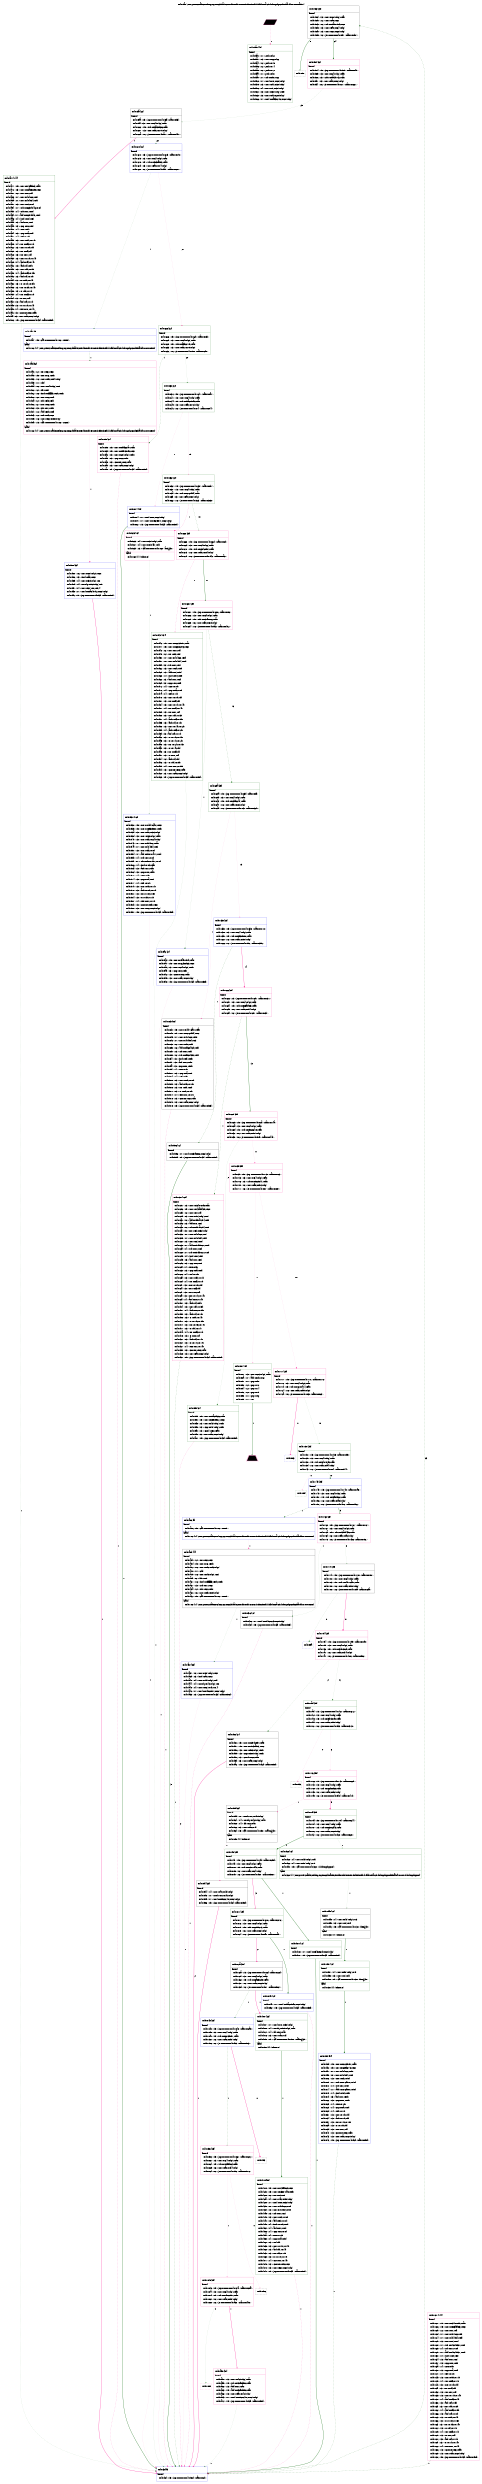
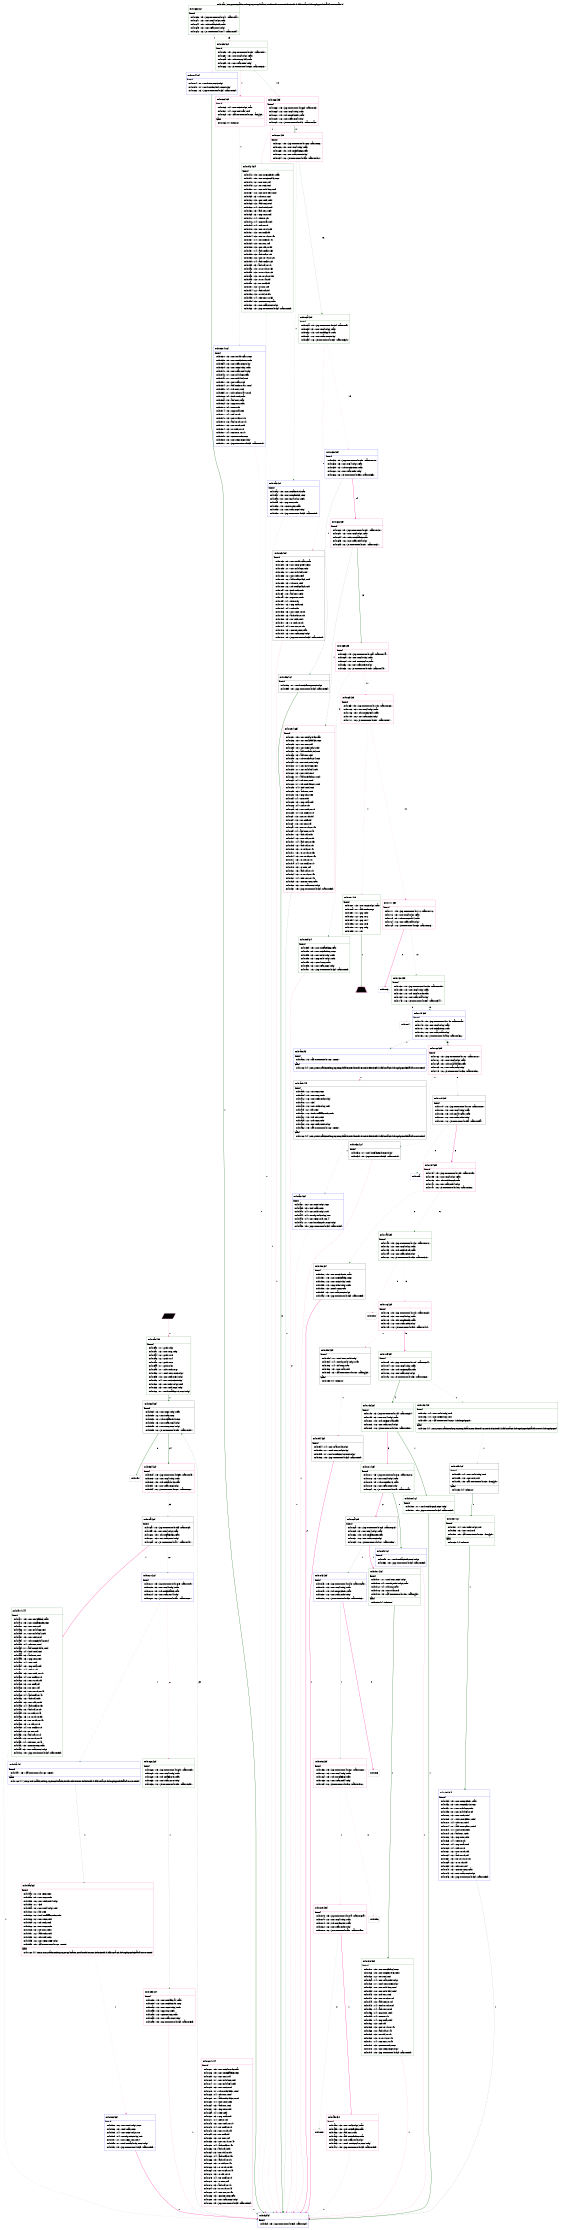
edge "0x401626 [22]" -> "0x40163c [22]": removed, label "20"
edge "0x4015a0 [45]" -> "0x4015cd [23]": added, label "1"
